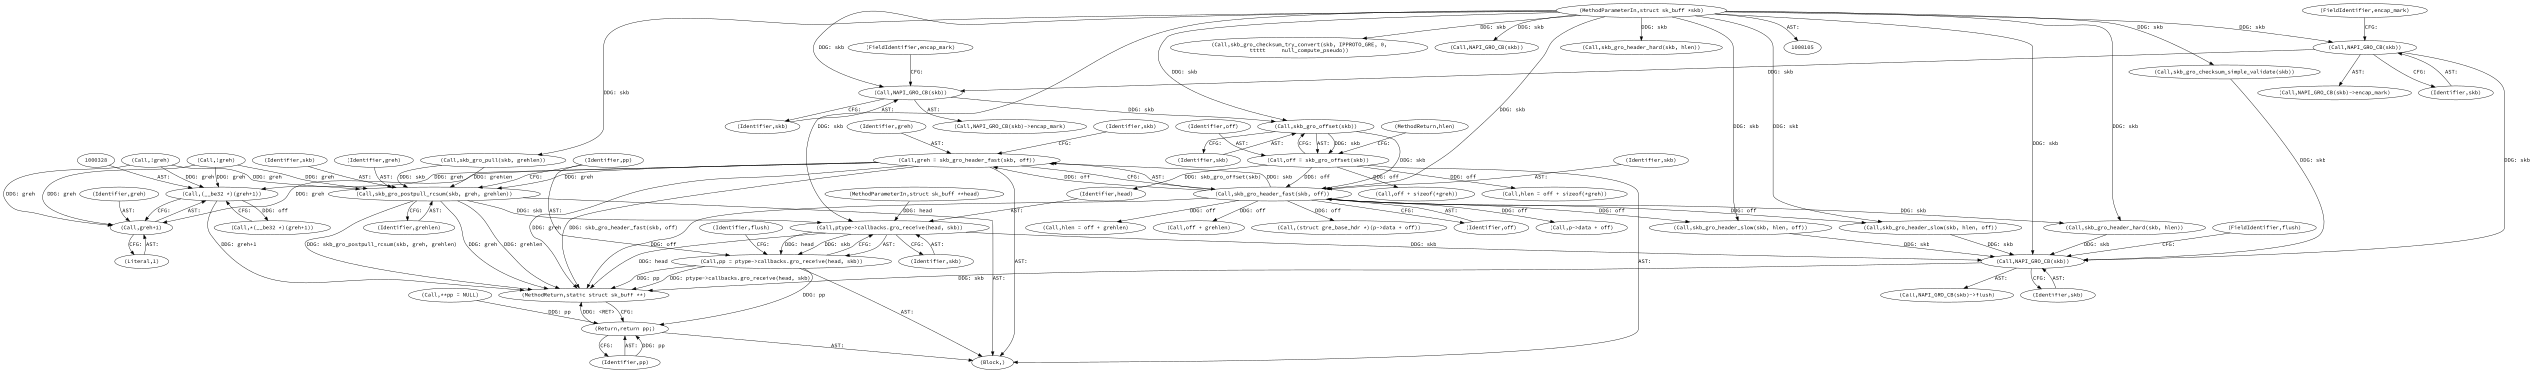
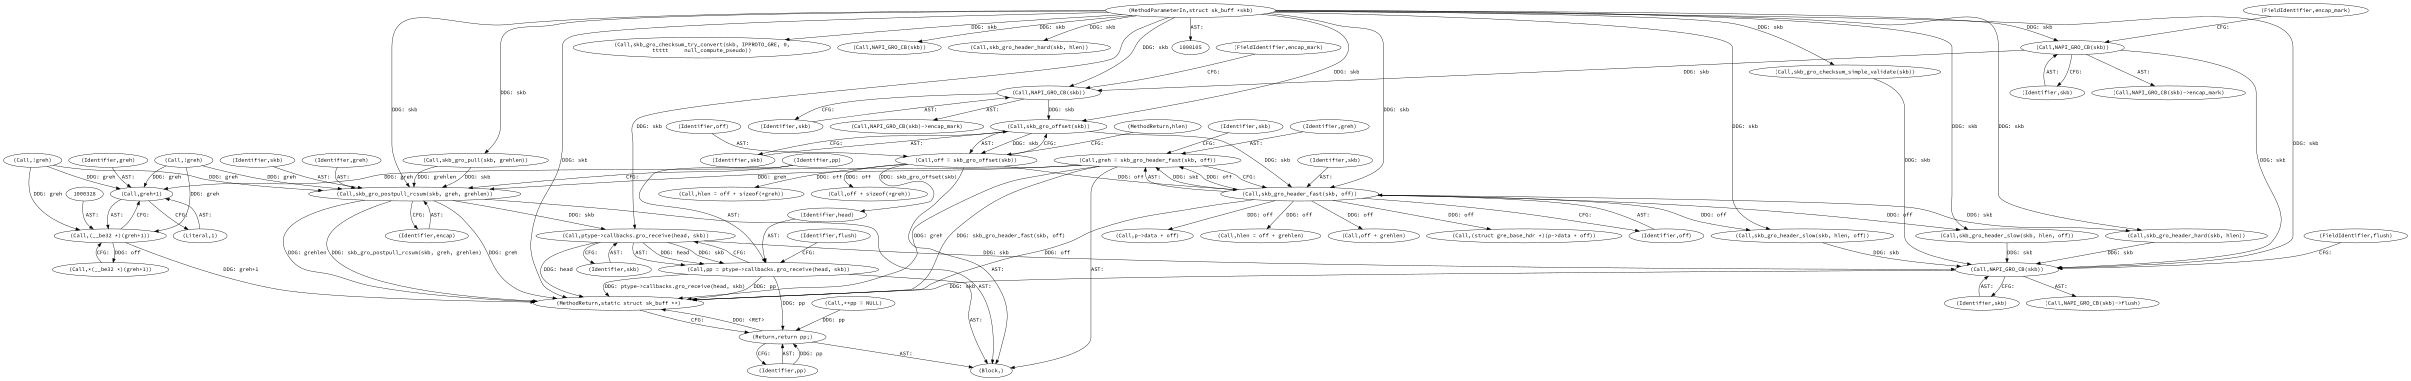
edge "(MethodParameterIn,struct sk_buff *skb)" -> "(Call,skb_gro_postpull_rcsum(skb, greh, grehlen))": added, label "DDG: skb"
edge "(MethodParameterIn,struct sk_buff *skb)" -> "(MethodReturn,static struct sk_buff **)": added, label "DDG: skb"
edge "(Call,greh = skb_gro_header_fast(skb, off))" -> "(Call,(__be32 *)(greh+1))": removed, label "DDG: greh"
node "(MethodParameterIn,struct sk_buff **head)": removed
edge "(Identifier,head)" -> "(Call,ptype->callbacks.gro_receive(head, skb))": now "(Identifier,head)" -> "(Call,pp = ptype->callbacks.gro_receive(head, skb))"
node "(Identifier,grehlen)": label "(Identifier,grehlen)" -> "(Identifier,encap)"
